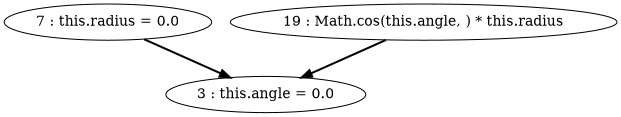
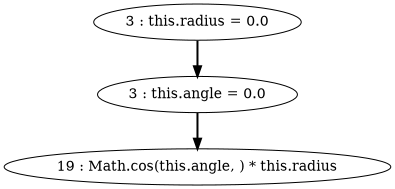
node "7 : this.radius = 0.0": label "7 : this.radius = 0.0" -> "3 : this.radius = 0.0"
edge "19 : Math.cos(this.angle, ) * this.radius" -> "3 : this.angle = 0.0": reversed
